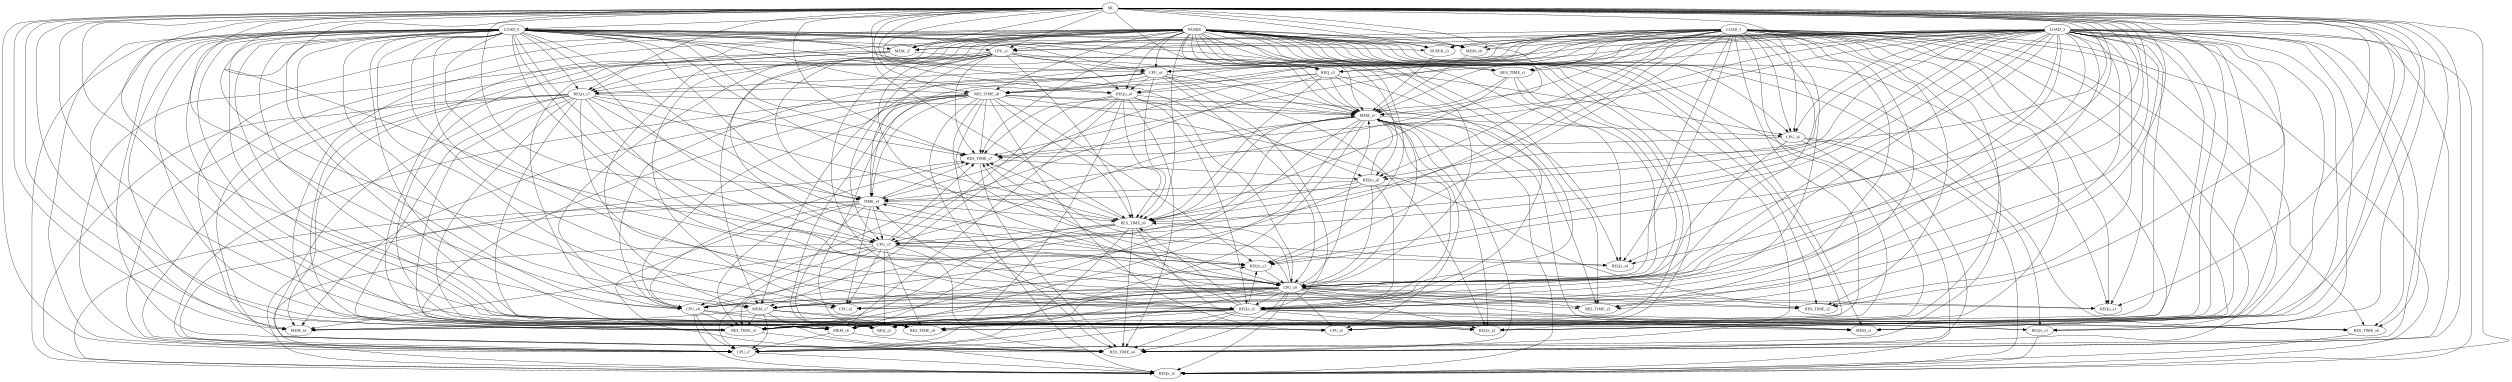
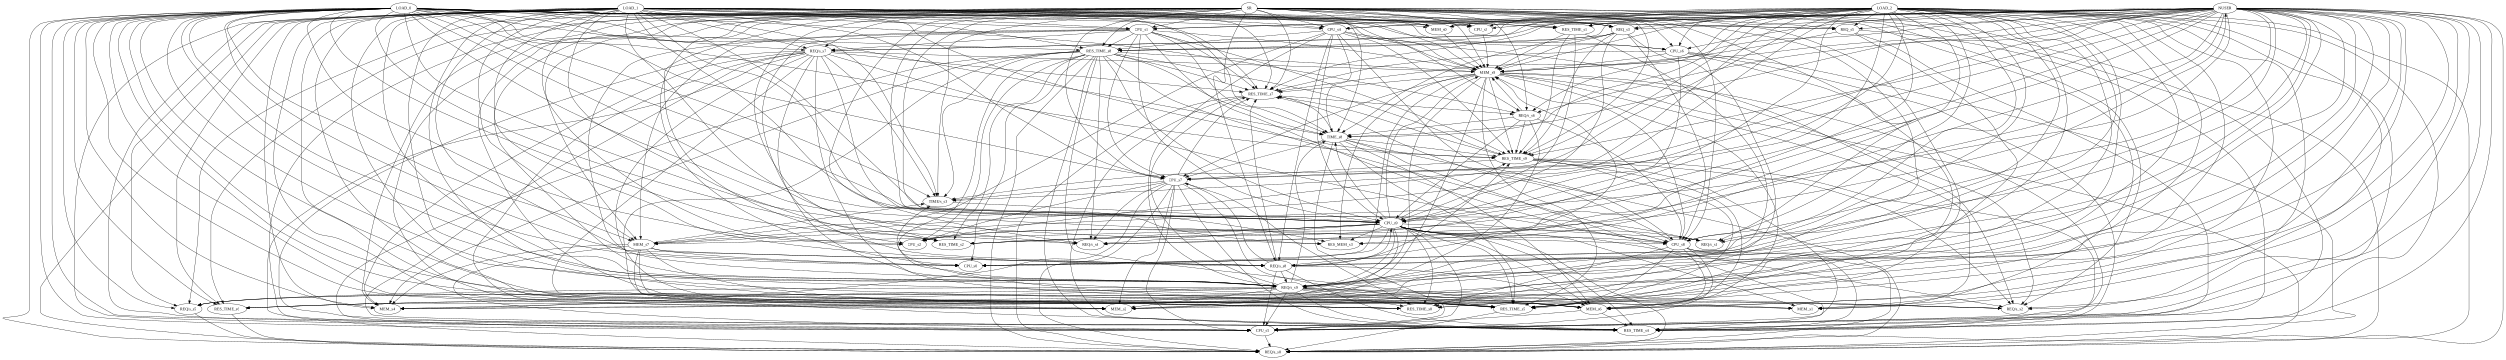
edge "SR" -> "LOAD_0": now "SR" -> "RES_TIME_s1"
node "MEM_s5": label "MEM_s5" -> "REQ_s5"
node "NUSER_s3": label "NUSER_s3" -> "CPU_s3"
edge "CPU_s1" -> "CPU_s4": now "CPU_s1" -> "RES_TIME_s8"
edge "NUSER" -> "RES_TIME_s2": reversed
edge "MEM_s9" -> "CPU_s6": reversed
edge "REQ/s_s7" -> "RES_TIME_s9": now "REQ/s_s7" -> "CPU_s8"
edge "REQ/s_s8" -> "MEM_s7": reversed
edge "LOAD_1" -> "CPU_s0": added
edge "CPU_s9" -> "RES_TIME_s7": now "CPU_s9" -> "REQ/s_s4"
edge "LOAD_1" -> "RES_TIME_s0": added
edge "TIME_s8" -> "CPU_s2": now "RES_TIME_s8" -> "CPU_s2"
node "REQ/s_s3": label "REQ/s_s3" -> "TIME/s_s3"
edge "REQ/s_s9" -> "RES_TIME_s9": removed
edge "CPU_s8" -> "RES_TIME_s4": added
node "RES_TIME_s3": label "RES_TIME_s3" -> "RES_MEM_s3"
node "REQ_s2": label "REQ_s2" -> "MEM_s2"
